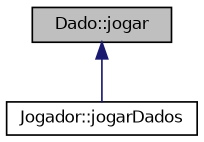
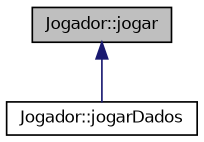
node "Dado::jogar": label "Dado::jogar" -> "Jogador::jogar"
